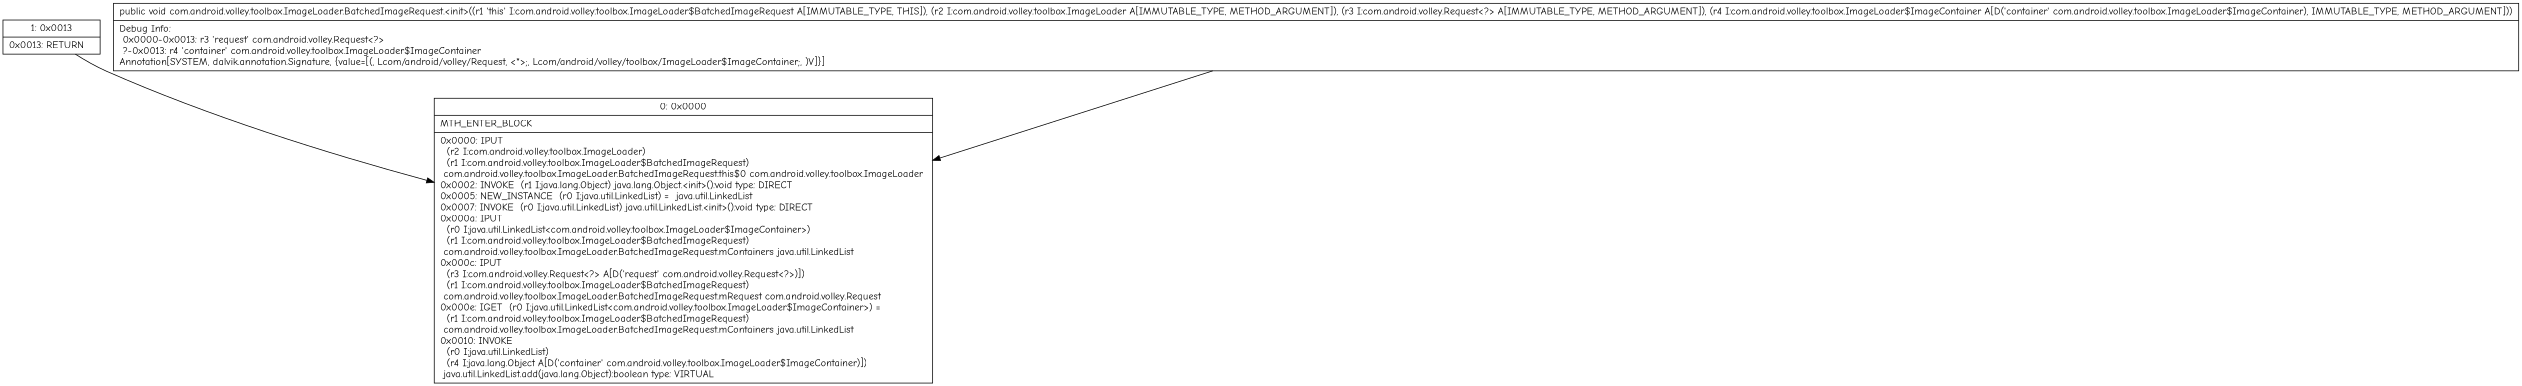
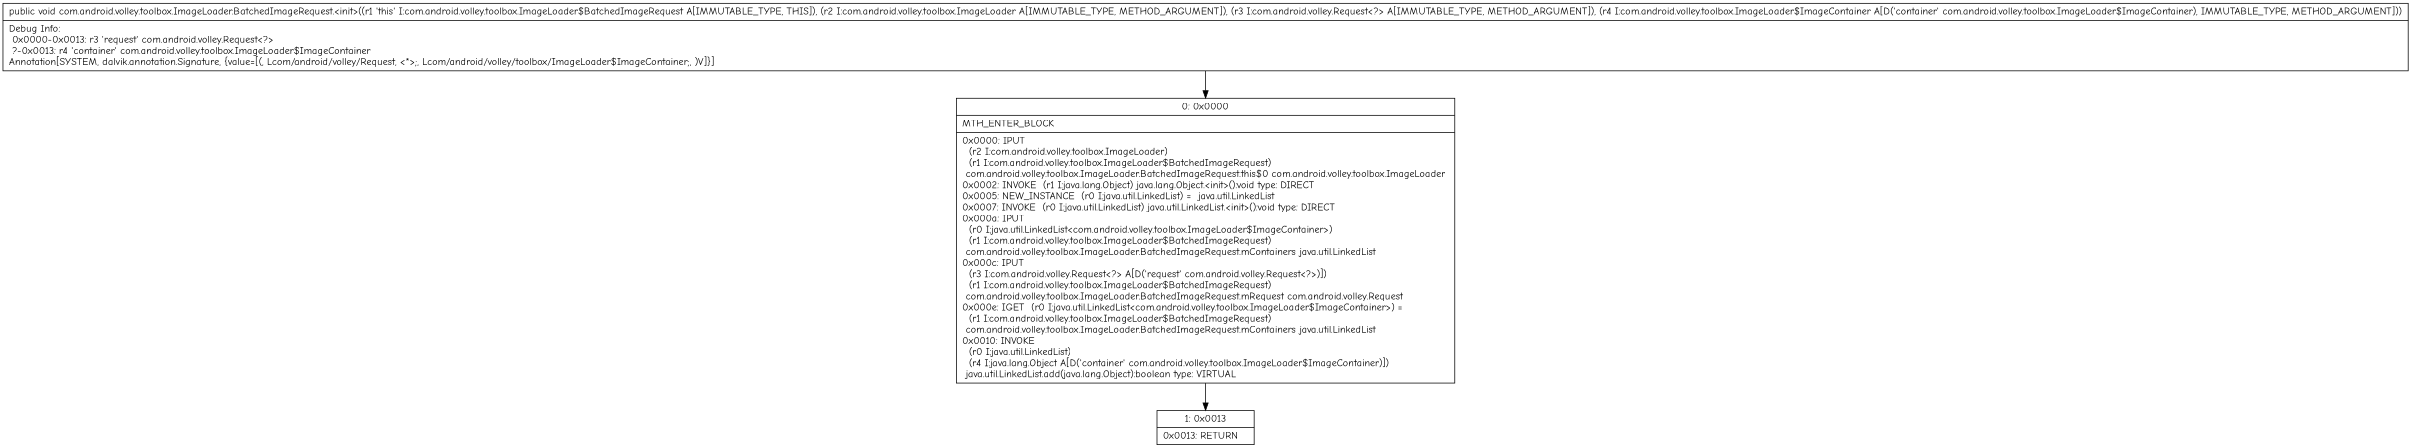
edge "1: 0x0013" -> "0: 0x0000": reversed
